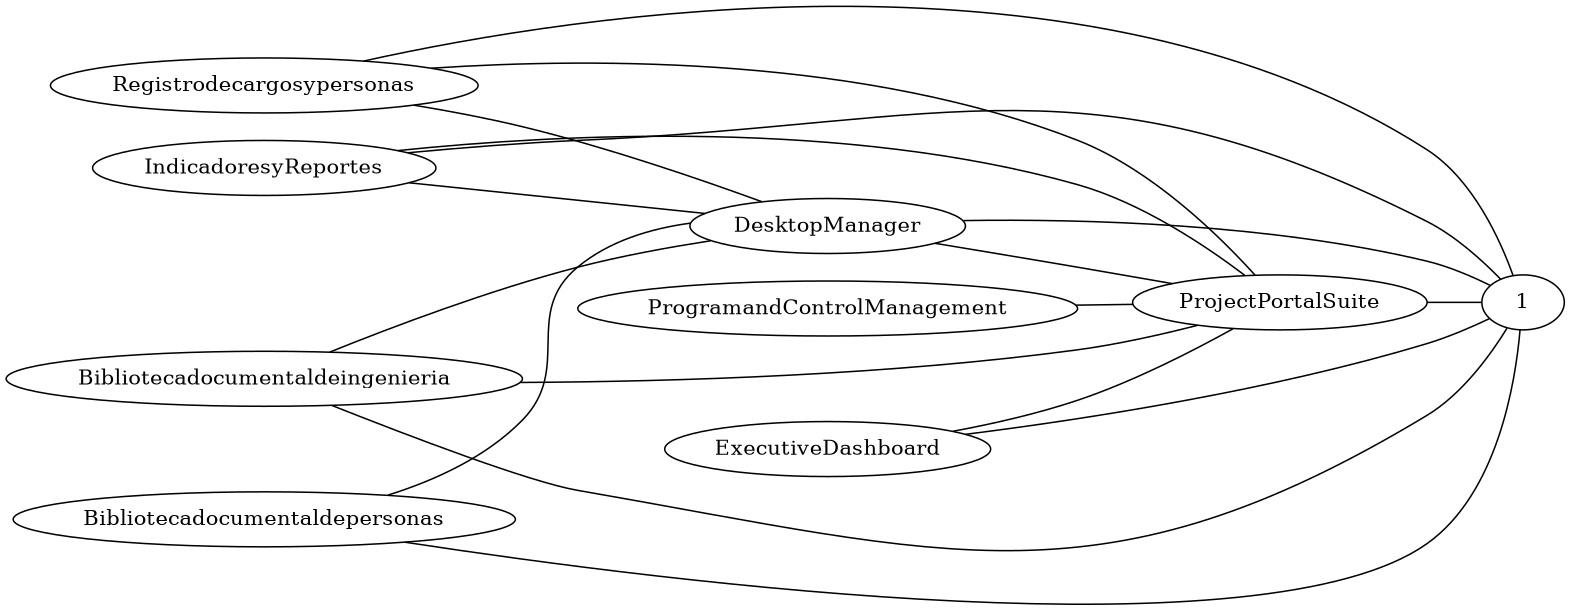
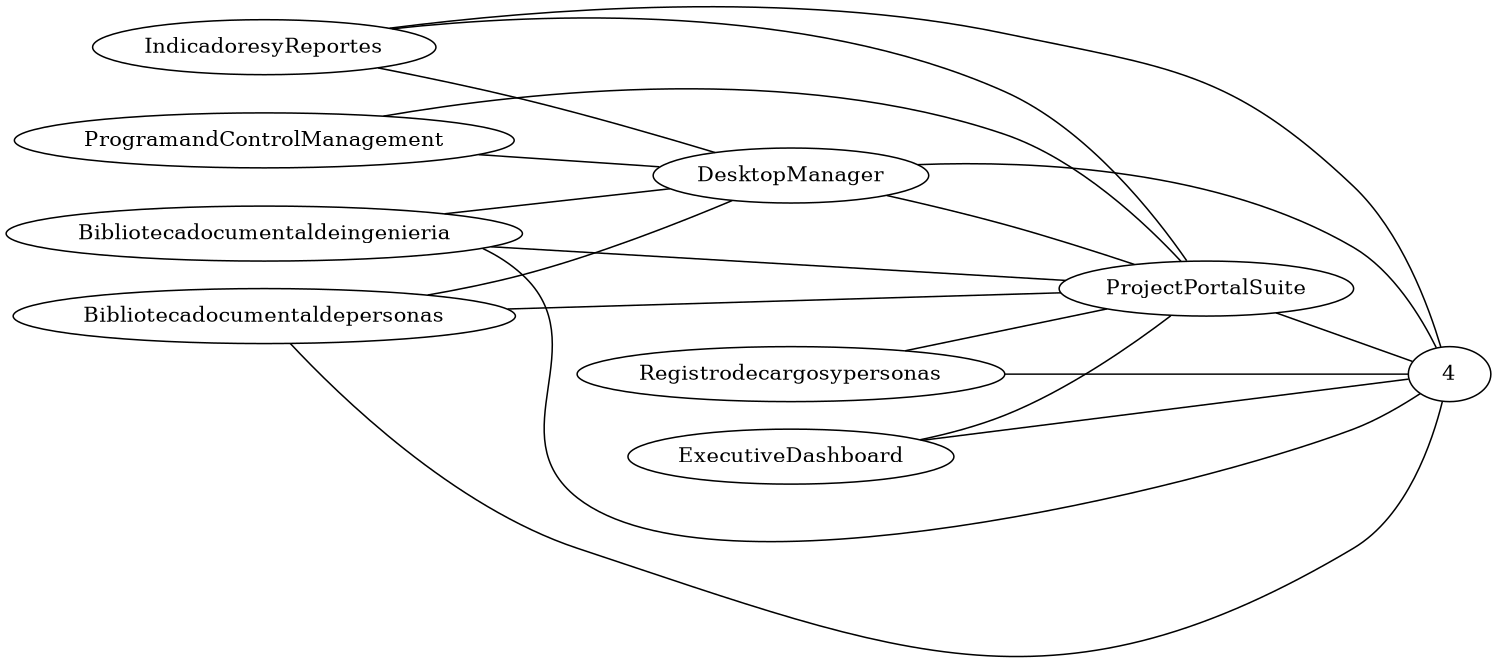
edge "Registrodecargosypersonas" -- "DesktopManager": now "ProgramandControlManagement" -- "DesktopManager"
edge "ProjectPortalSuite" -- "Bibliotecadocumentaldepersonas": added
node "1": label "1" -> "4"
